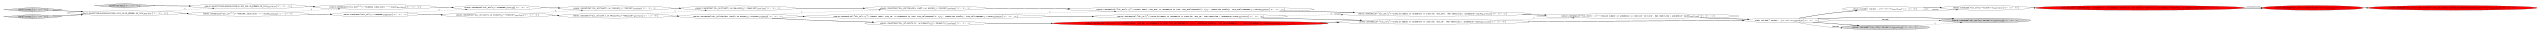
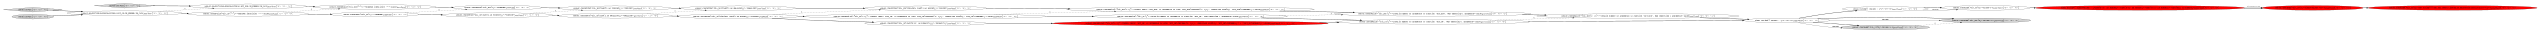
node "testBitOrFunc['1', '0', '0']": shape diamond -> ellipse
